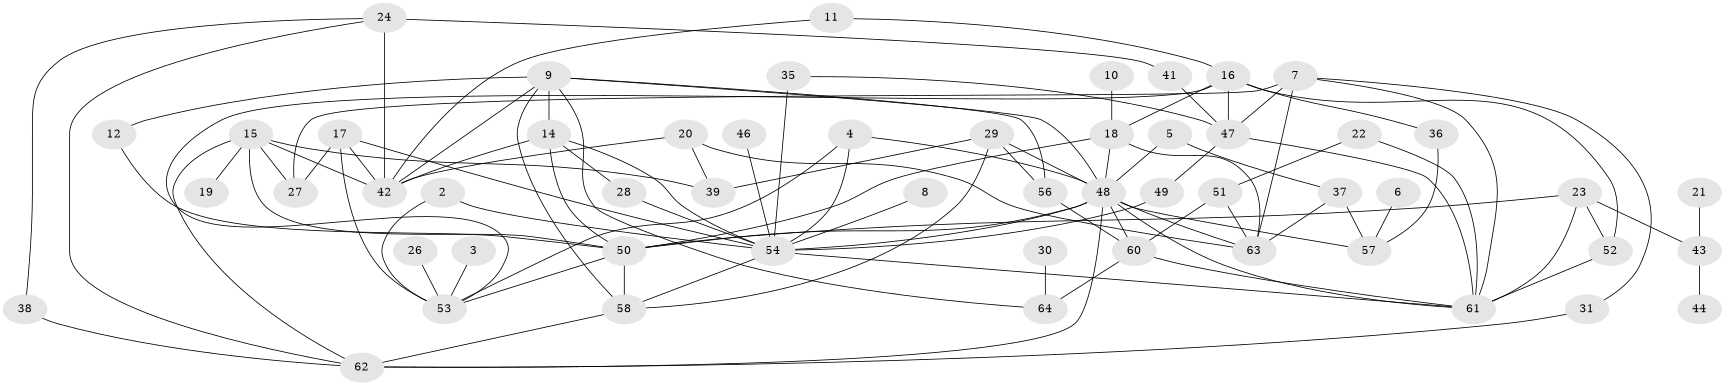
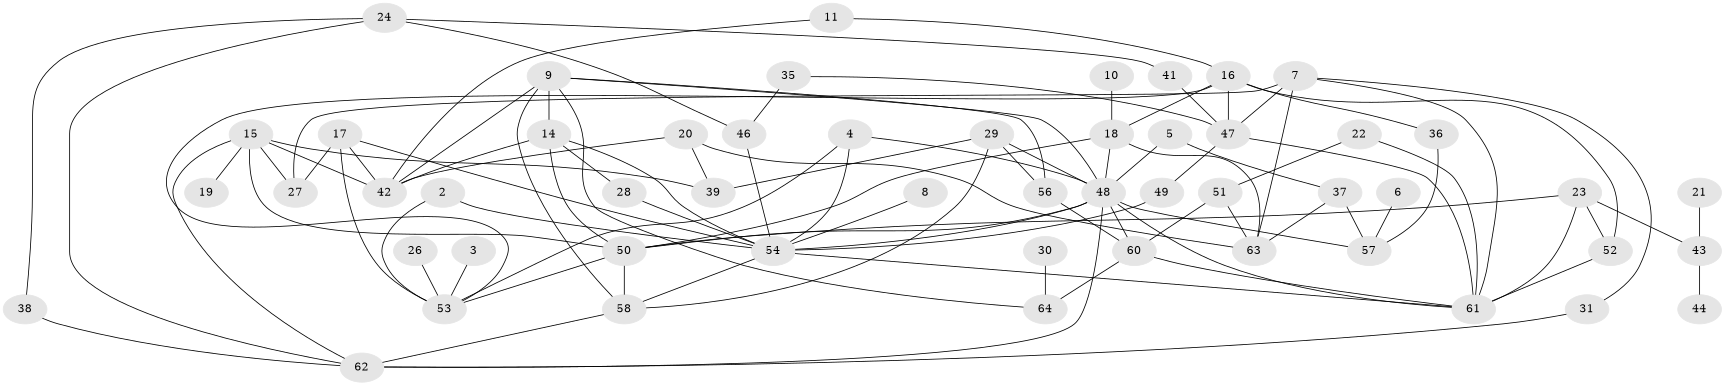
edge "24" -- "42": now "24" -- "46"
node "12": removed
edge "35" -- "54": now "35" -- "46"
edge "48" -- "63": removed
